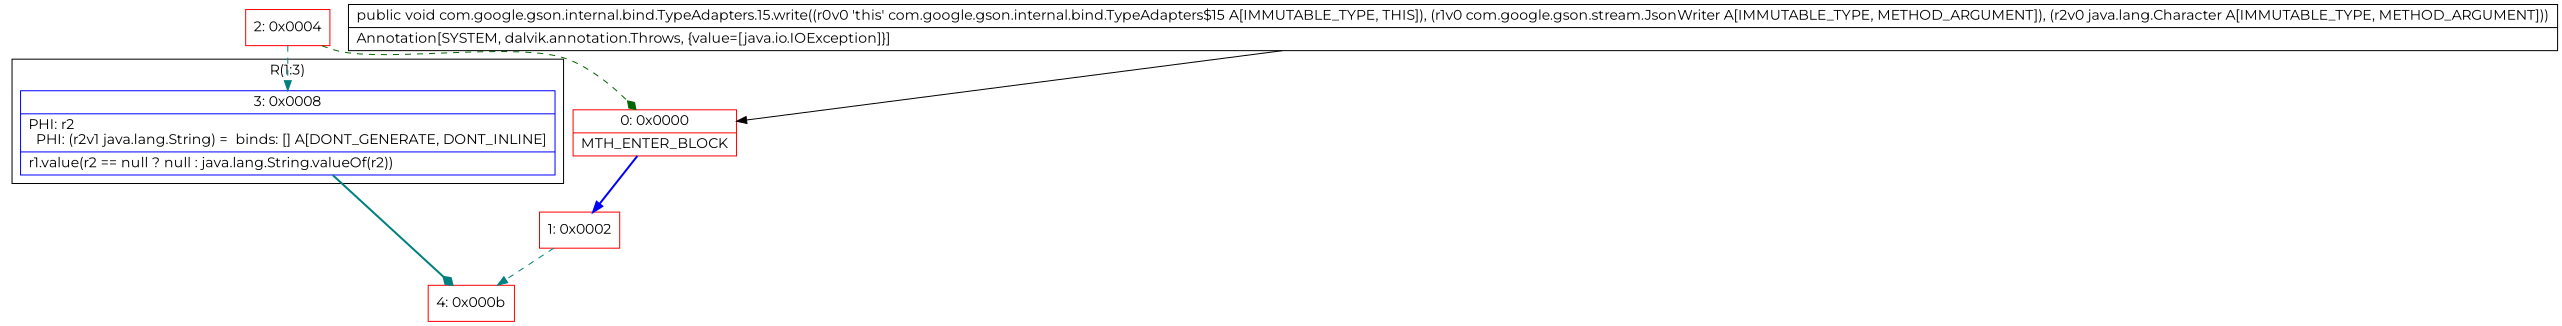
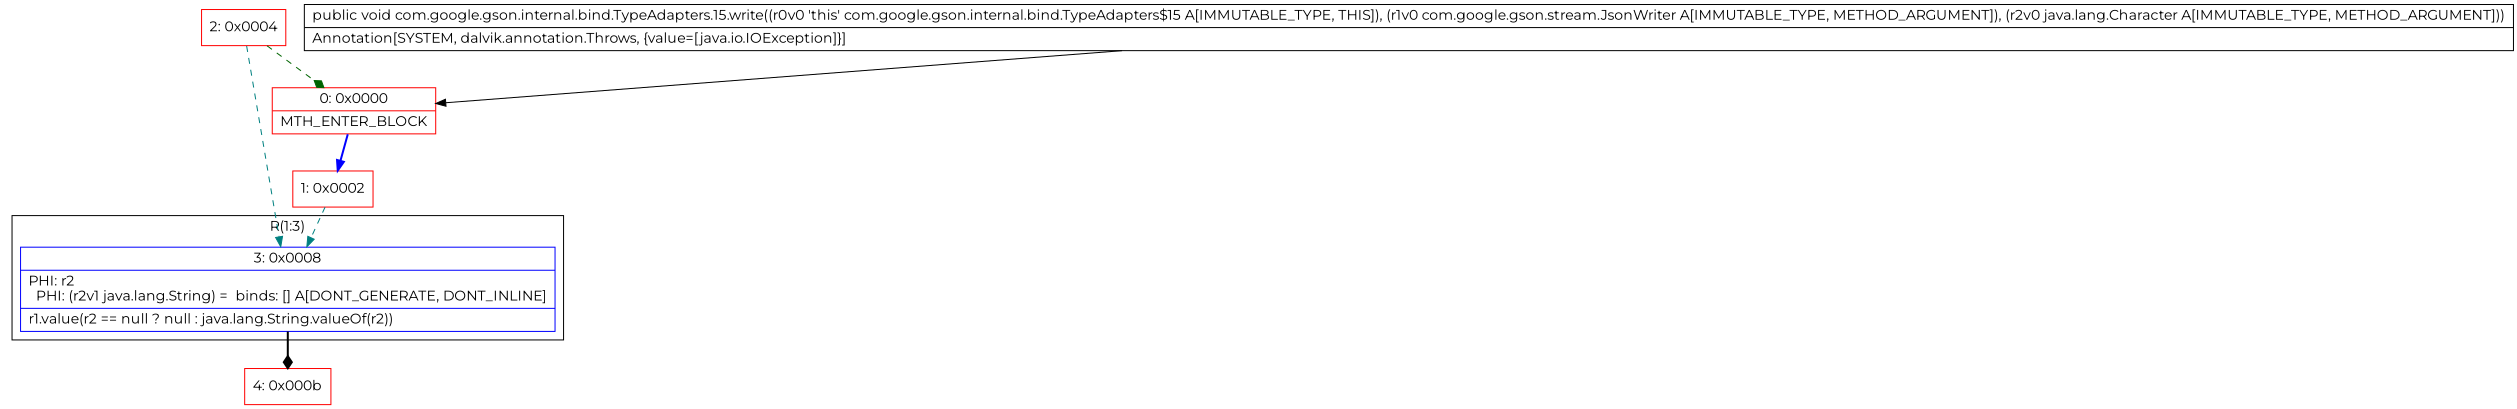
edge "3: 0x0008" -> "4: 0x000b": color teal -> black
edge "1: 0x0002" -> "4: 0x000b": now "1: 0x0002" -> "3: 0x0008"
